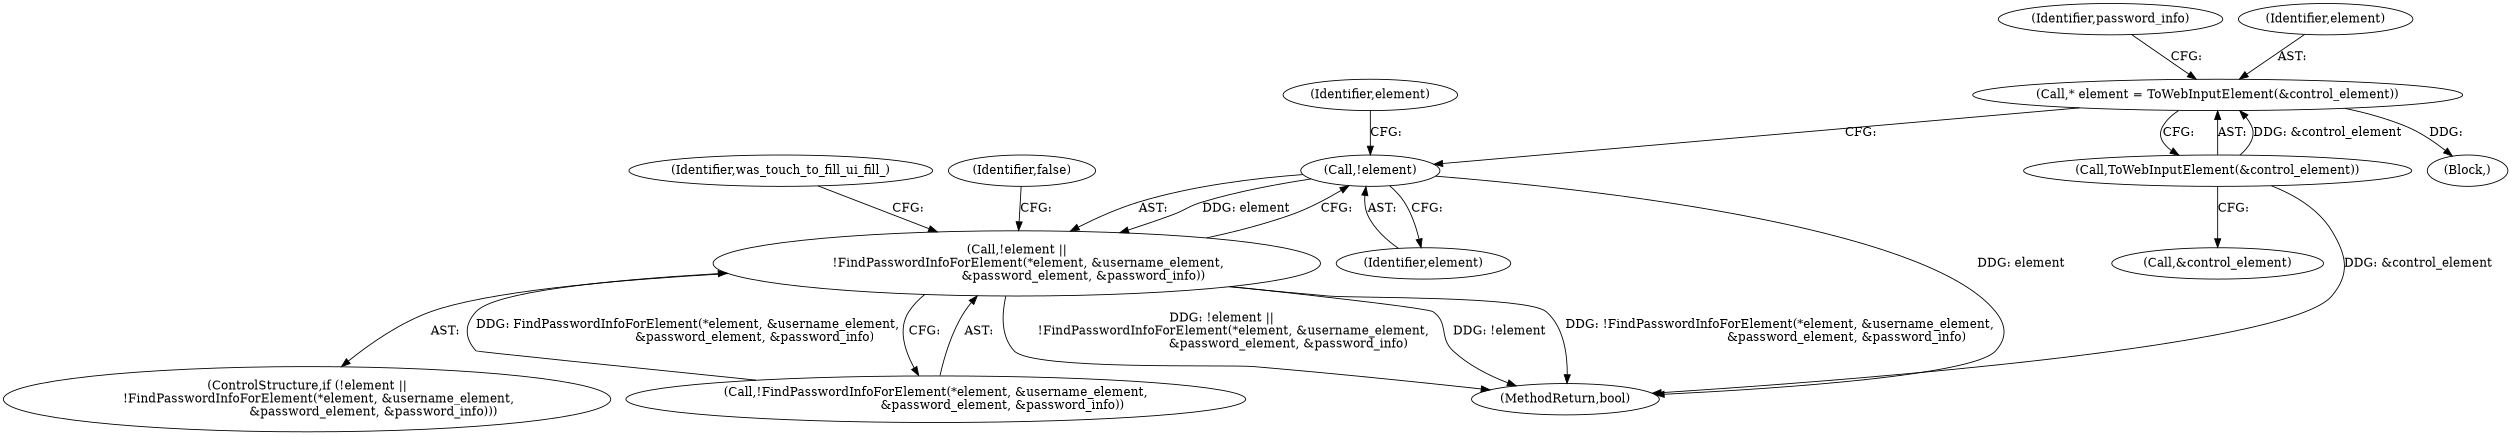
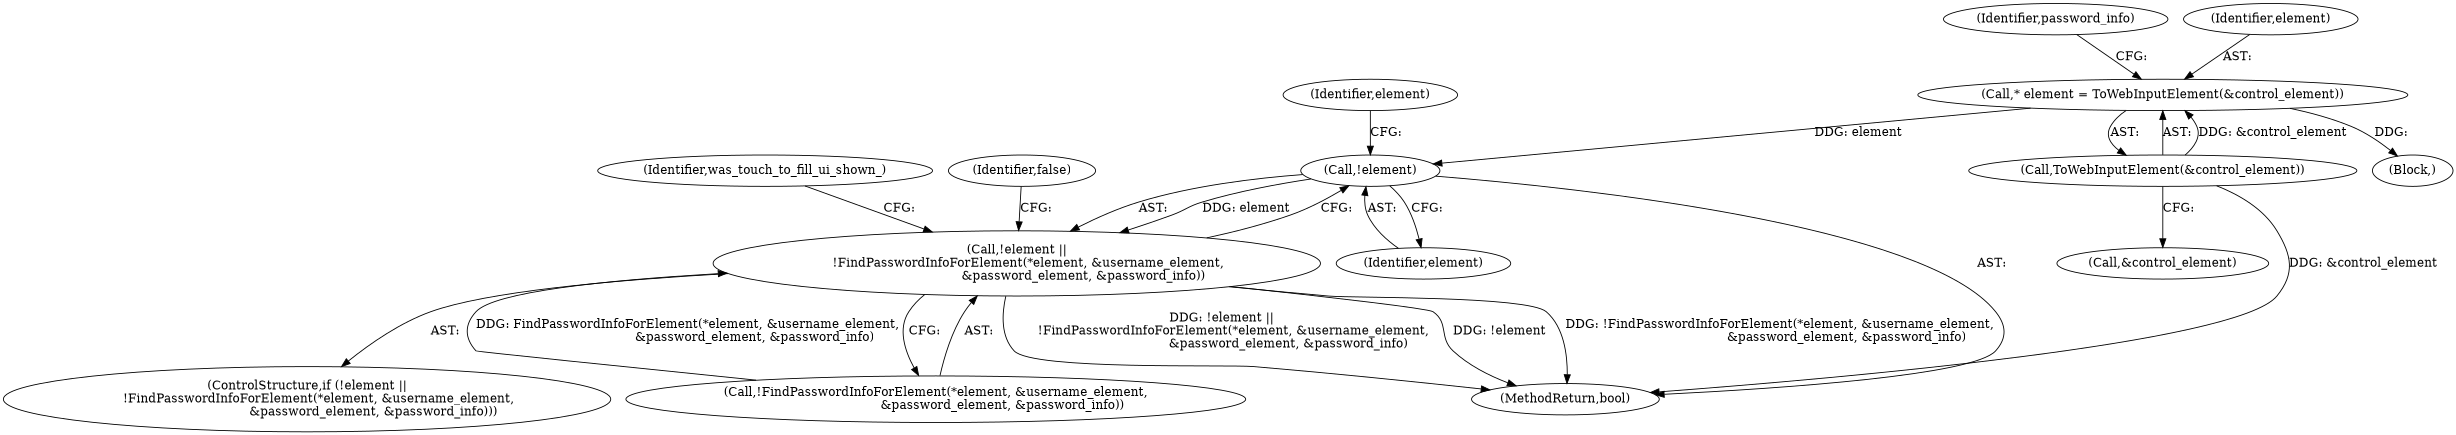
edge "(Call,* element = ToWebInputElement(&control_element))" -> "(Call,!element)": label "CFG: " -> "DDG: element"
edge "(Call,* element = ToWebInputElement(&control_element))" -> "(Call,ToWebInputElement(&control_element))": label "CFG: " -> "AST: "
node "(Identifier,was_touch_to_fill_ui_fill_)": label "(Identifier,was_touch_to_fill_ui_fill_)" -> "(Identifier,was_touch_to_fill_ui_shown_)"
edge "(Call,!element)" -> "(MethodReturn,bool)": label "DDG: element" -> "AST: "
